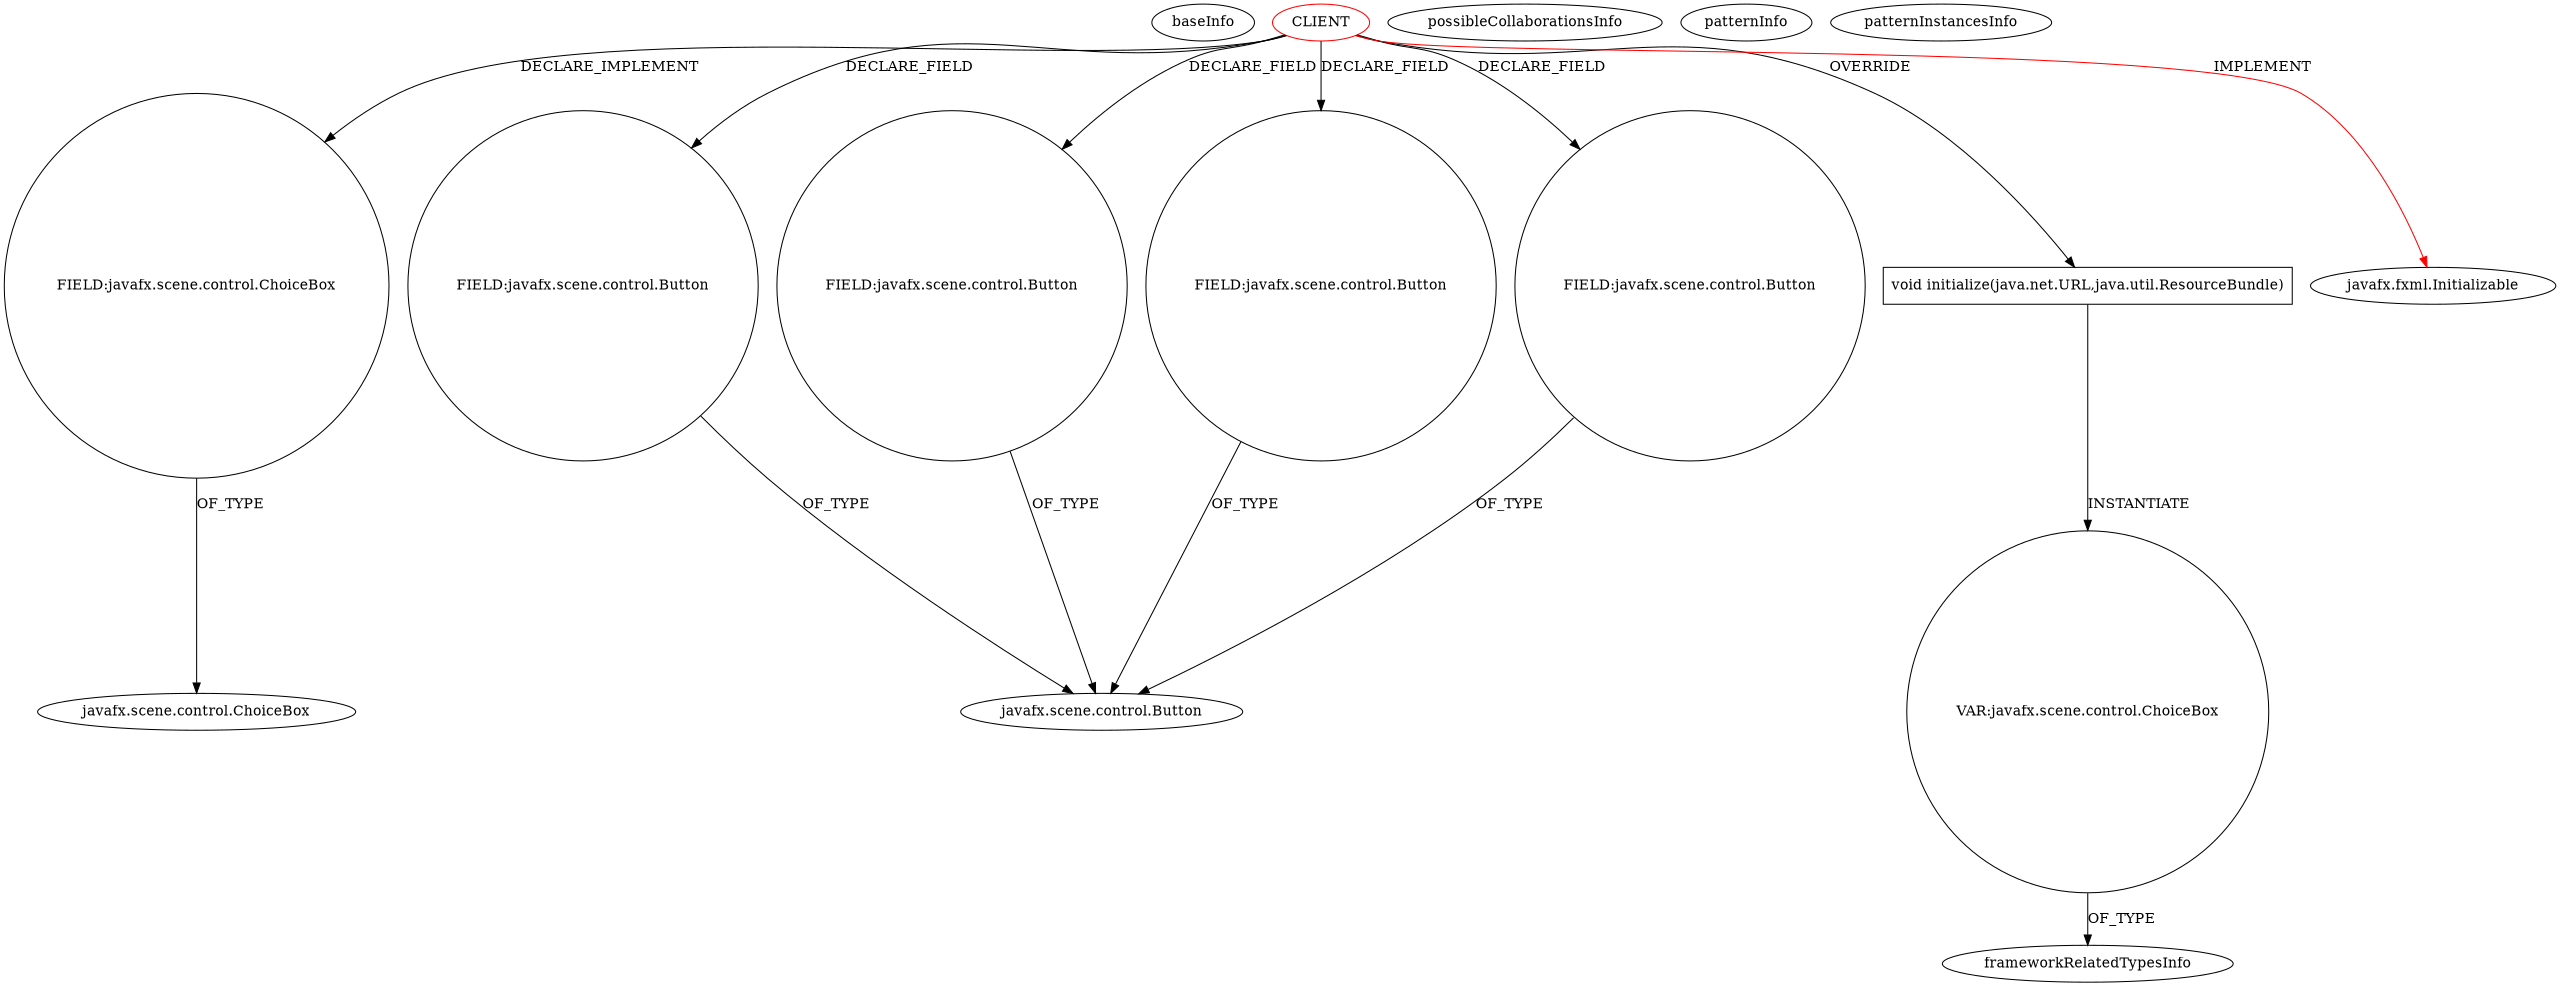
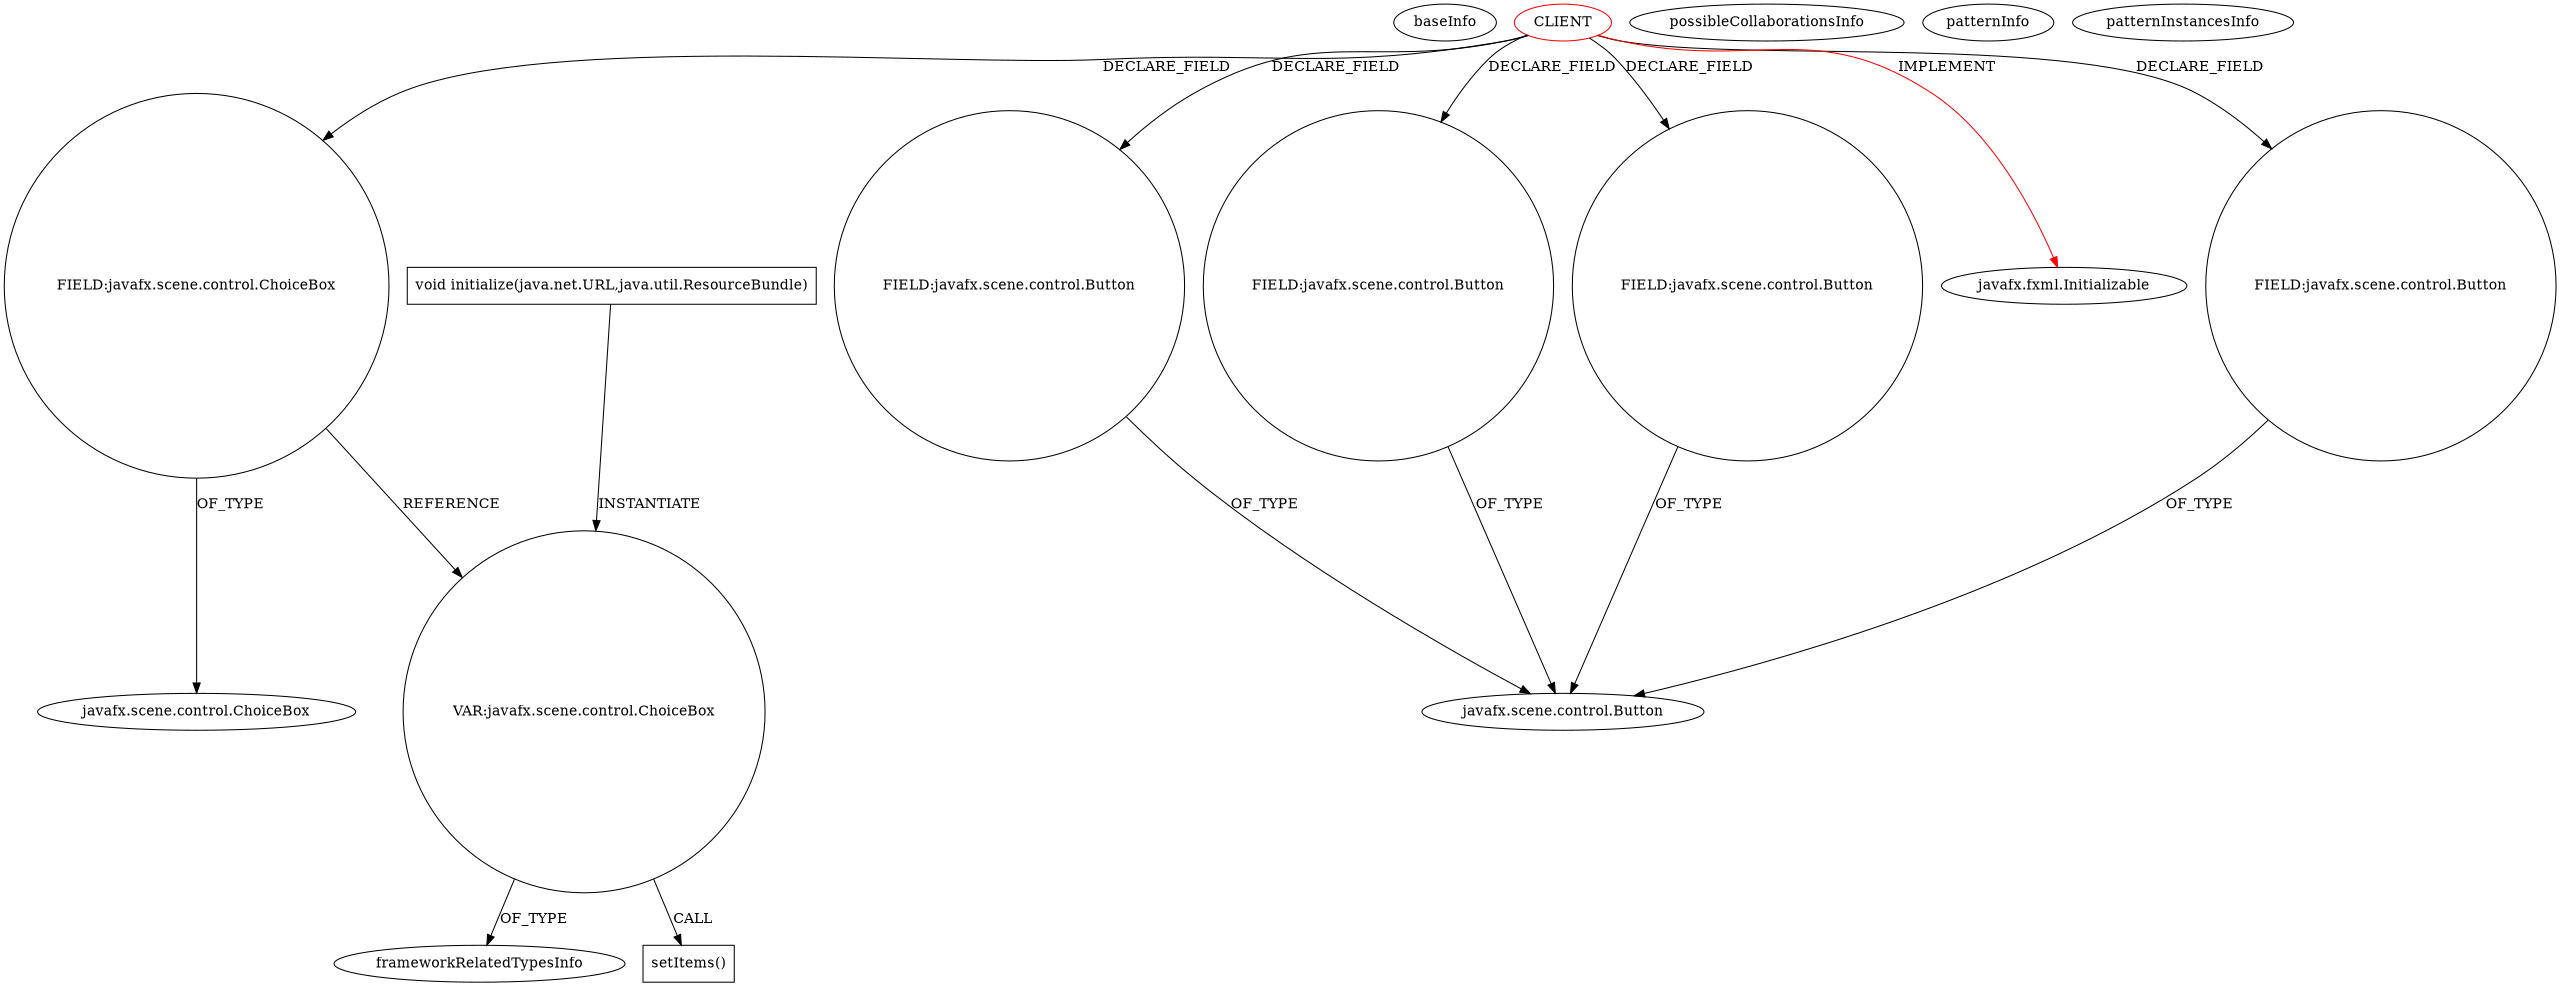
edge "CLIENT" -> "void initialize(java.net.URL,java.util.ResourceBundle)": removed, label "OVERRIDE"
edge "CLIENT" -> "FIELD:javafx.scene.control.ChoiceBox": label "DECLARE_IMPLEMENT" -> "DECLARE_FIELD"
edge "FIELD:javafx.scene.control.ChoiceBox" -> "VAR:javafx.scene.control.ChoiceBox": added, label "REFERENCE"
node "setItems()": added
